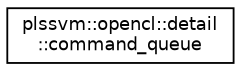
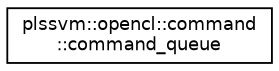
node "plssvm::opencl::detail ::command_queue": label "plssvm::opencl::detail ::command_queue" -> "plssvm::opencl::command ::command_queue"
